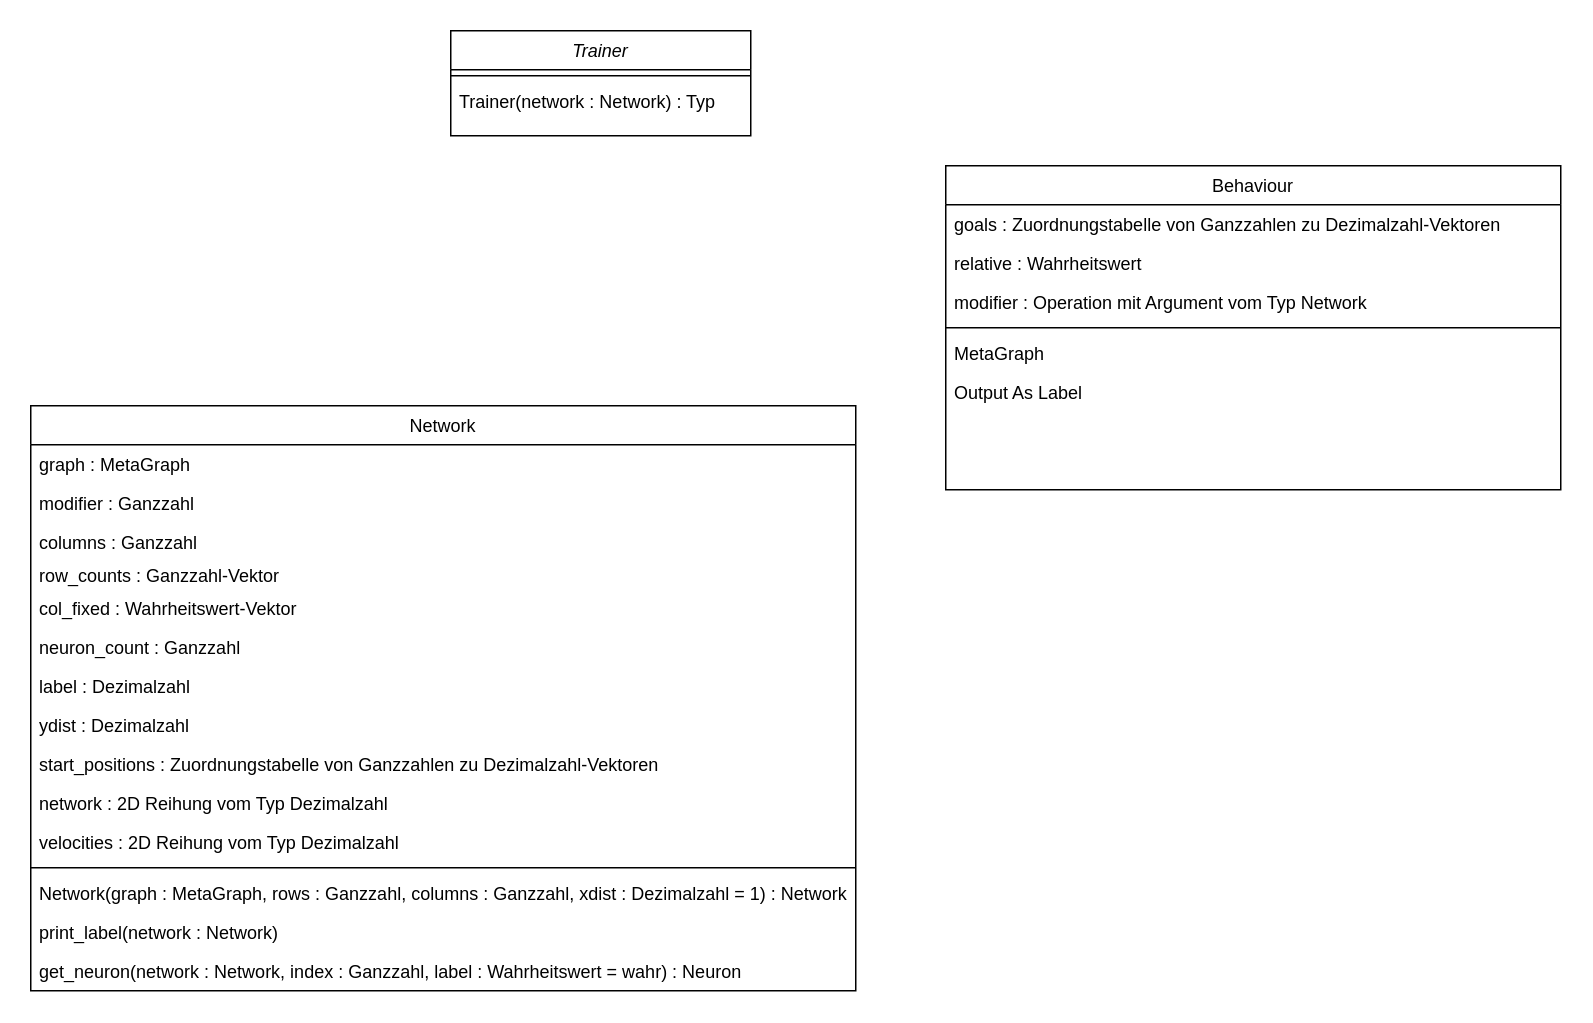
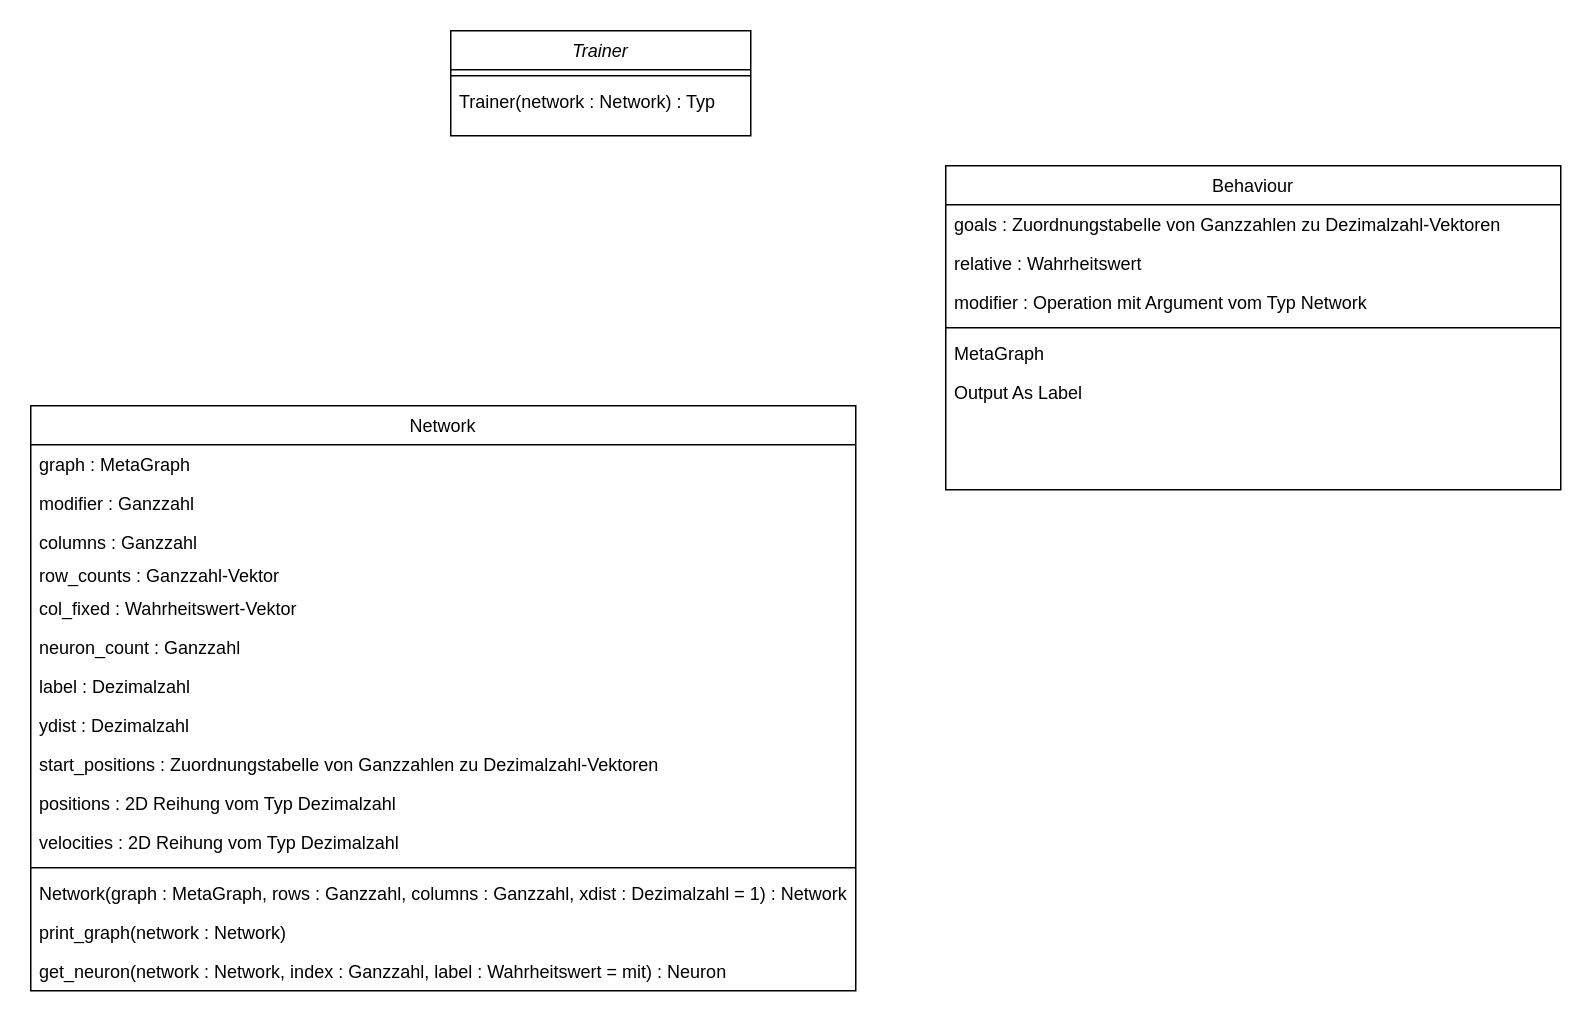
node "network : 2D Reihung vom Typ Dezimalzahl": label "network : 2D Reihung vom Typ Dezimalzahl" -> "positions : 2D Reihung vom Typ Dezimalzahl"
node "print_label(network : Network)": label "print_label(network : Network)" -> "print_graph(network : Network)"
node "get_neuron(network : Network, index : Ganzzahl, label : Wahrheitswert = wahr) : Neuron": label "get_neuron(network : Network, index : Ganzzahl, label : Wahrheitswert = wahr) : Neuron" -> "get_neuron(network : Network, index : Ganzzahl, label : Wahrheitswert = mit) : Neuron"
